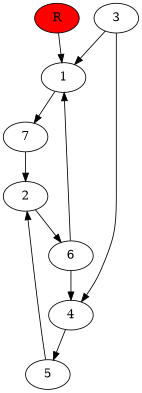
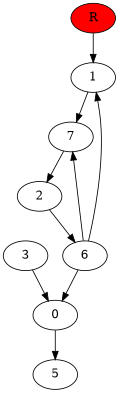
edge "3" -> "1": removed
edge "6" -> "7": added
edge "5" -> "2": removed
node "4": label "4" -> "0"
